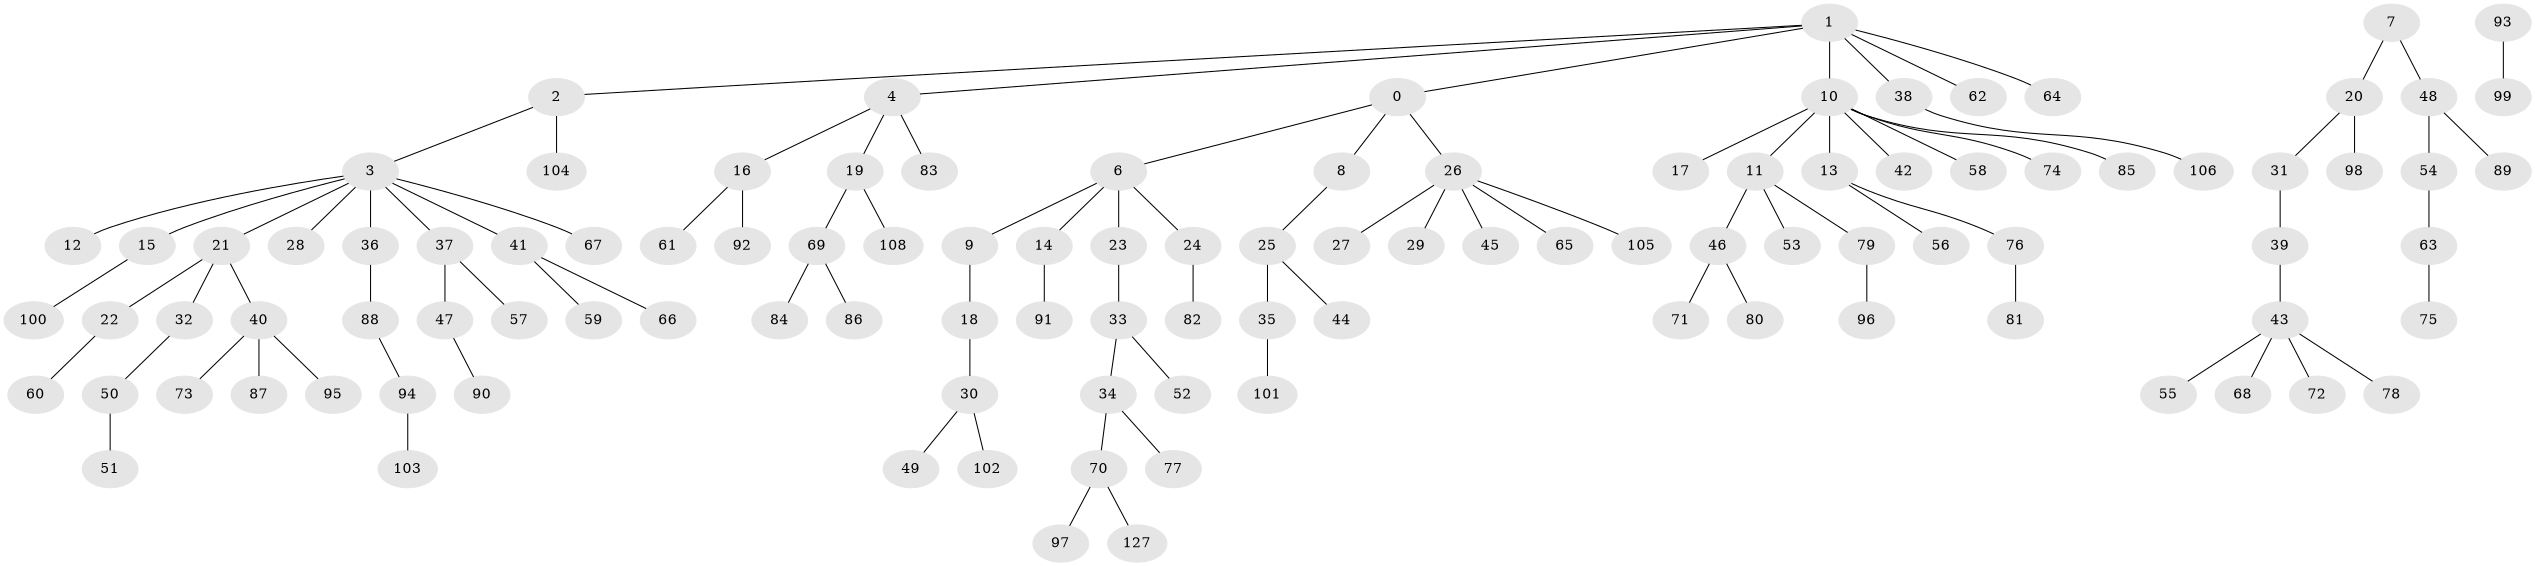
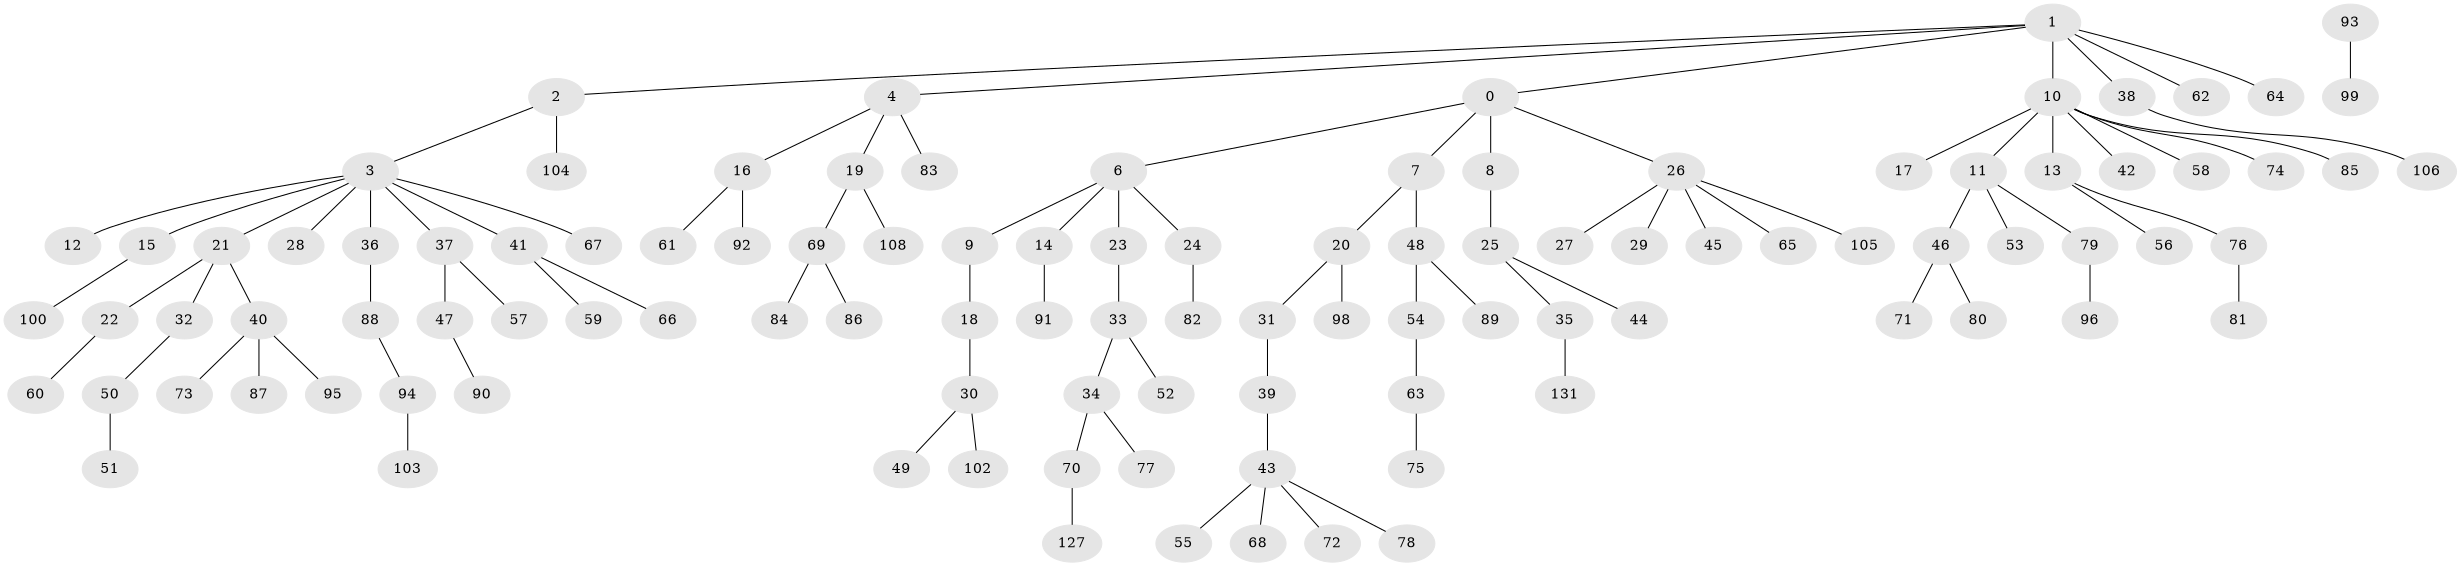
edge "0" -- "7": added
node "101": label "101" -> "131"
node "97": removed
